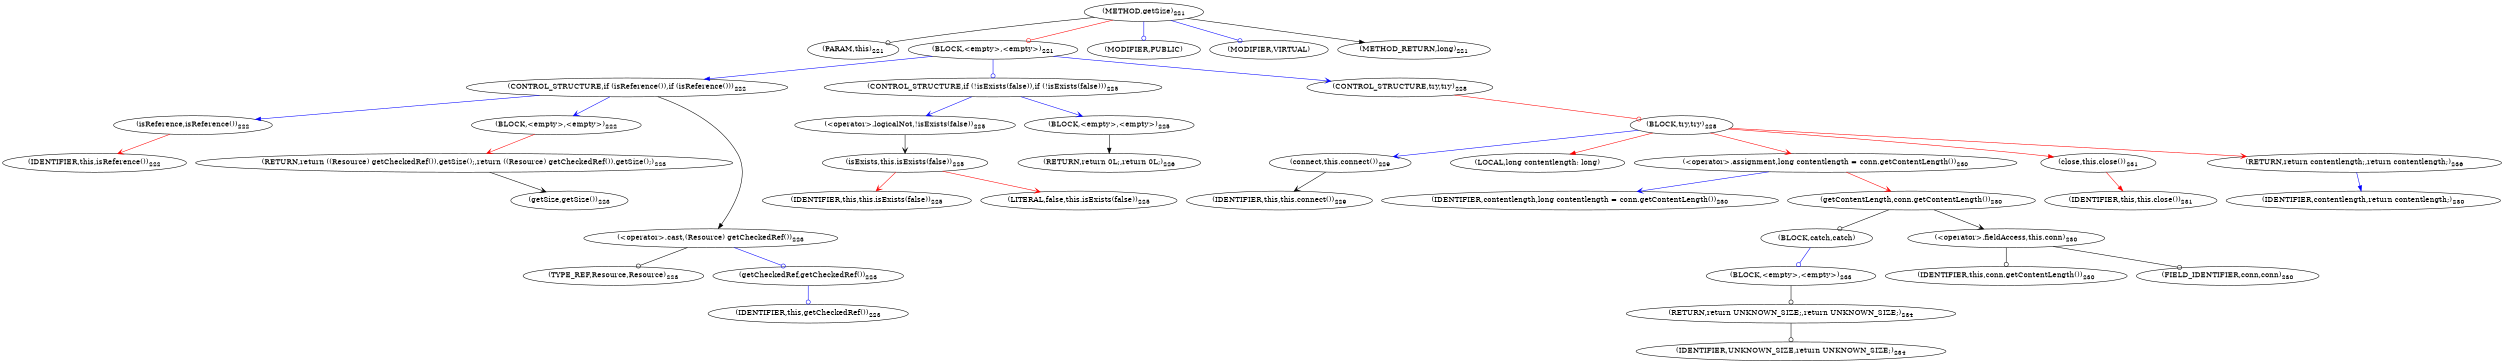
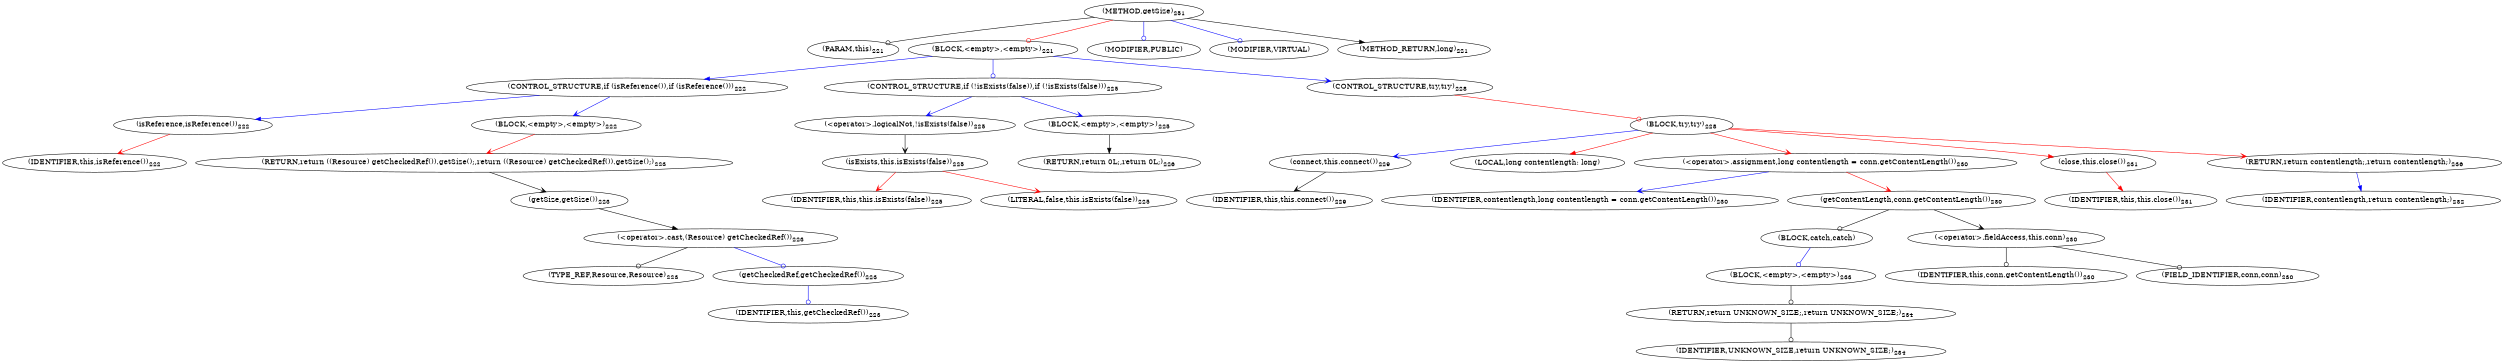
node "(METHOD,getSize)": text "221" -> "251"
edge "(CONTROL_STRUCTURE,if (isReference()),if (isReference()))" -> "(<operator>.cast,(Resource) getCheckedRef())": now "(getSize,getSize())" -> "(<operator>.cast,(Resource) getCheckedRef())"
node "(IDENTIFIER,contentlength,return contentlength;)": text "230" -> "232"
